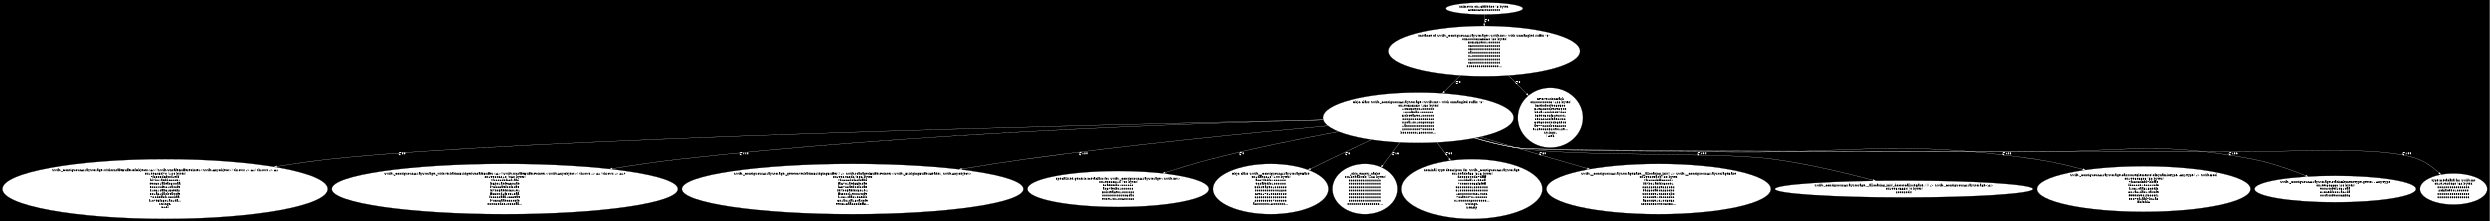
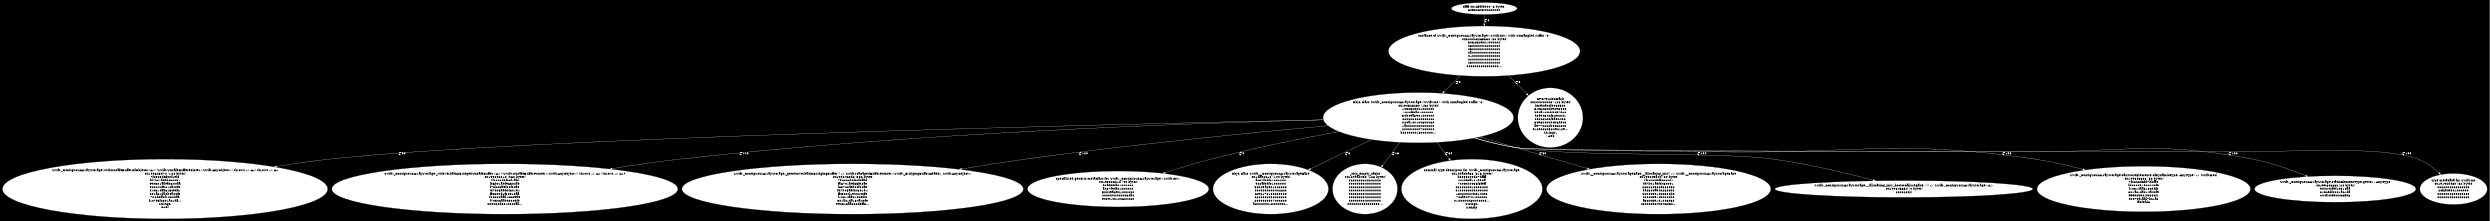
node "unknown 0x16fdfed00 (8 bytes) 6053260300600000": label "unknown 0x16fdfed00 (8 bytes) 6053260300600000" -> "dffff 0x16fdfed00 (8 bytes) 6053260300600000"
